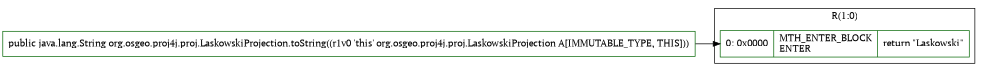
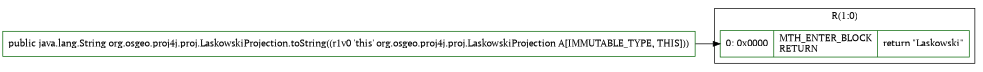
node "0: 0x0000": text "ENTER" -> "RETURN"
